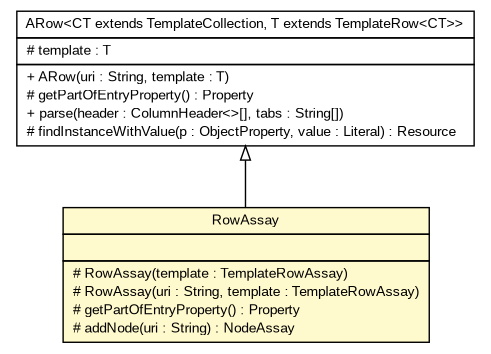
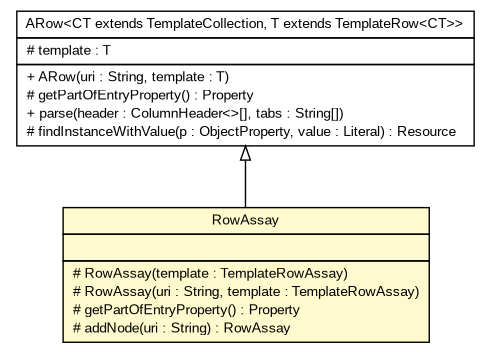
node "RowAssay": text "# addNode(uri : String) : NodeAssay" -> "# addNode(uri : String) : RowAssay"
